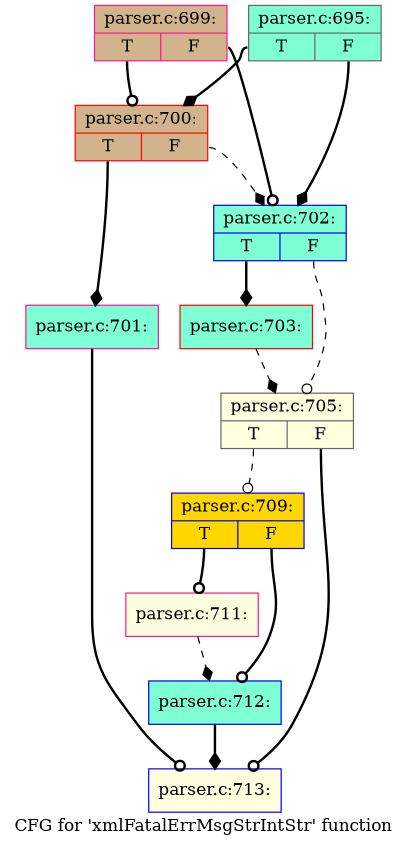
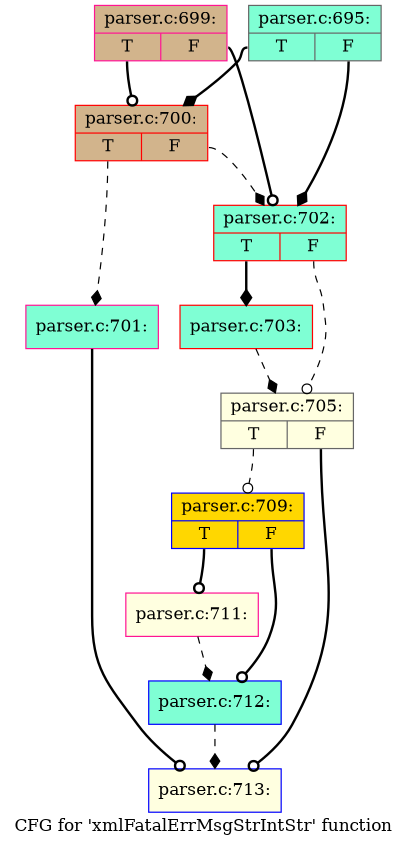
edge "parser.c:700:" -> "parser.c:701:": style bold -> dashed
node "parser.c:702:": color blue -> red
edge "parser.c:712:" -> "parser.c:713:": style bold -> dashed
